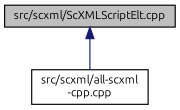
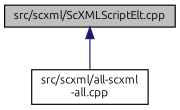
node "src/scxml/all-scxml -cpp.cpp": label "src/scxml/all-scxml -cpp.cpp" -> "src/scxml/all-scxml -all.cpp"
